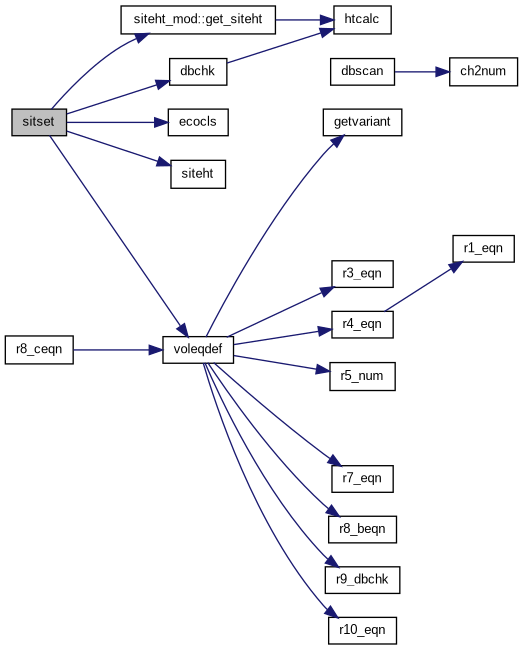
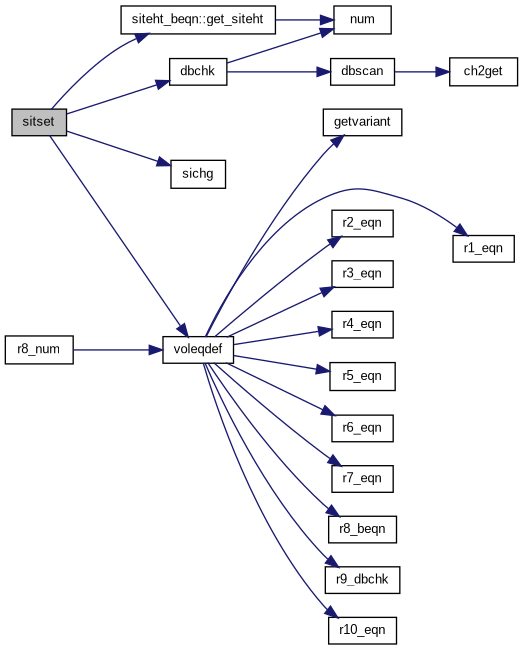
node "siteht_mod::get_siteht": label "siteht_mod::get_siteht" -> "siteht_beqn::get_siteht"
node "htcalc": label "htcalc" -> "num"
edge "dbchk" -> "dbscan": added
node "ch2num": label "ch2num" -> "ch2get"
node "ecocls": removed
node "siteht": label "siteht" -> "sichg"
node "r2_eqn": added
edge "r4_eqn" -> "r1_eqn": now "voleqdef" -> "r1_eqn"
node "r8_ceqn": label "r8_ceqn" -> "r8_num"
node "r5_num": label "r5_num" -> "r5_eqn"
node "r6_eqn": added
